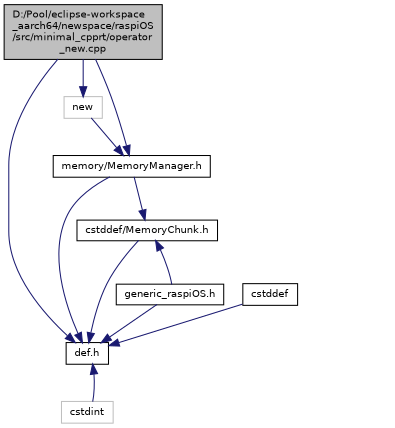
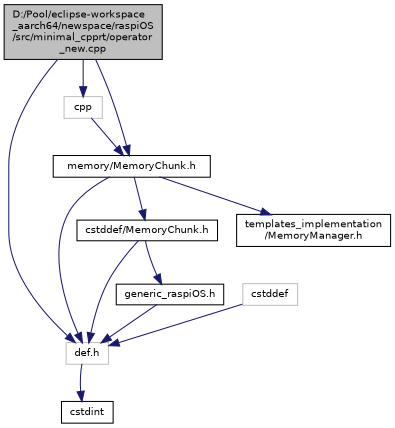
node "new": label "new" -> "cpp"
node "memory/MemoryManager.h": label "memory/MemoryManager.h" -> "memory/MemoryChunk.h"
node "templates_implementation /MemoryManager.h": added
edge "generic_raspiOS.h" -> "cstddef/MemoryChunk.h": reversed
node "cstddef": color black -> grey75
node "def.h": color black -> grey75
edge "cstdint" -> "def.h": reversed
node "cstdint": color grey75 -> black
